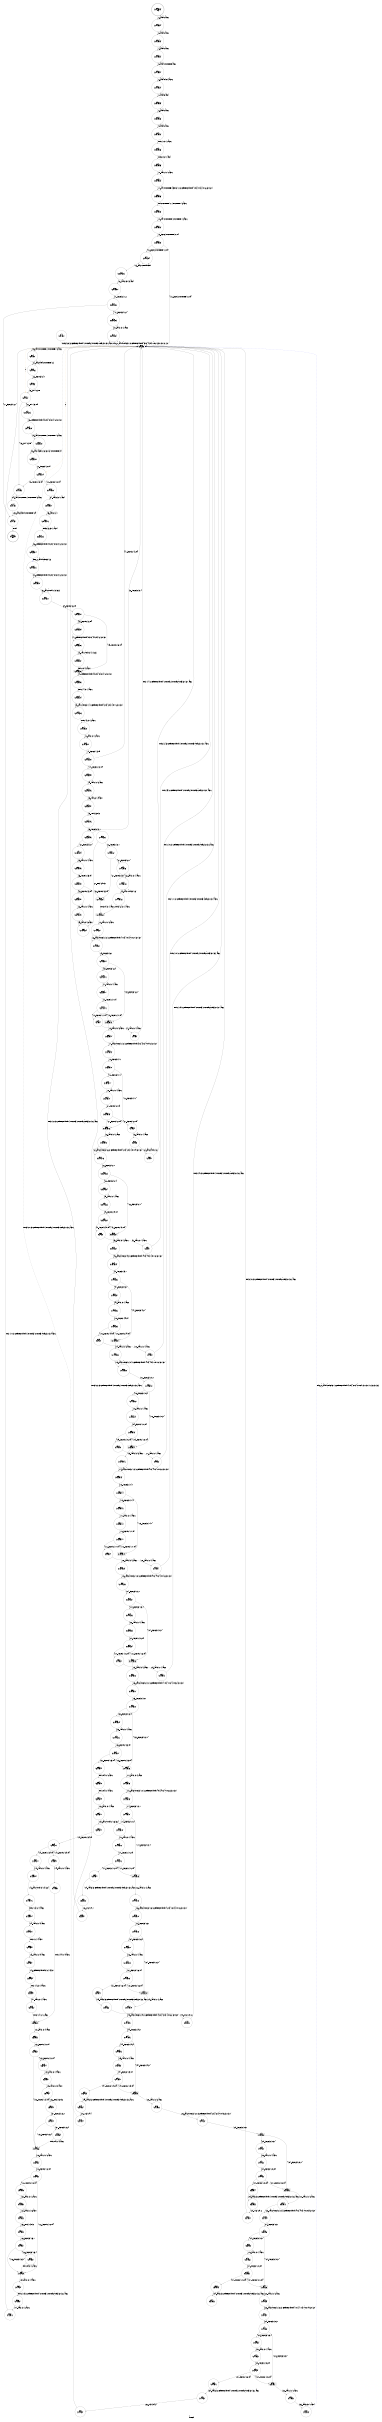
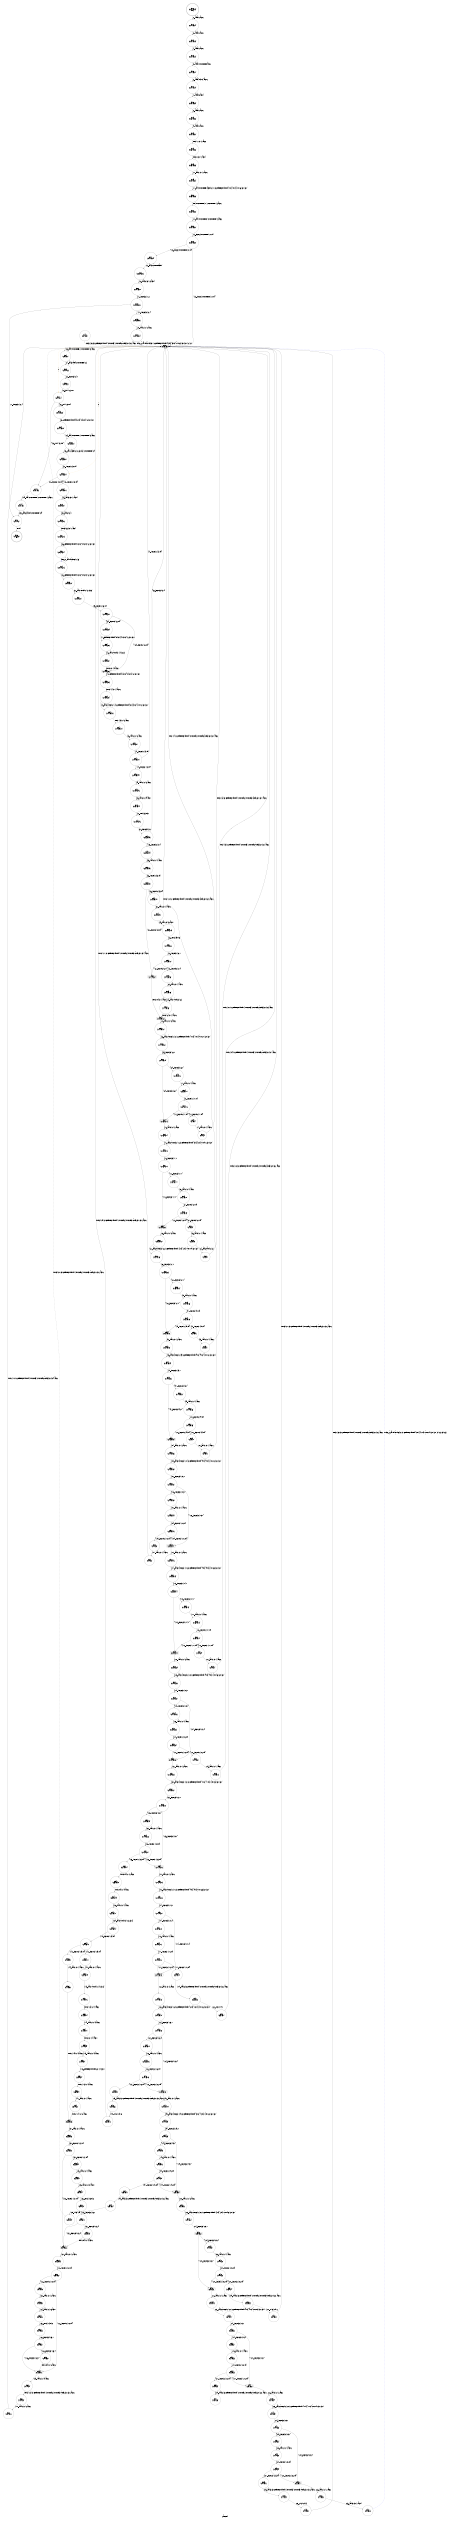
edge "N5256 (rp:179, ep:188)" -> "N5255 (rp:180, ep:189)": reversed
